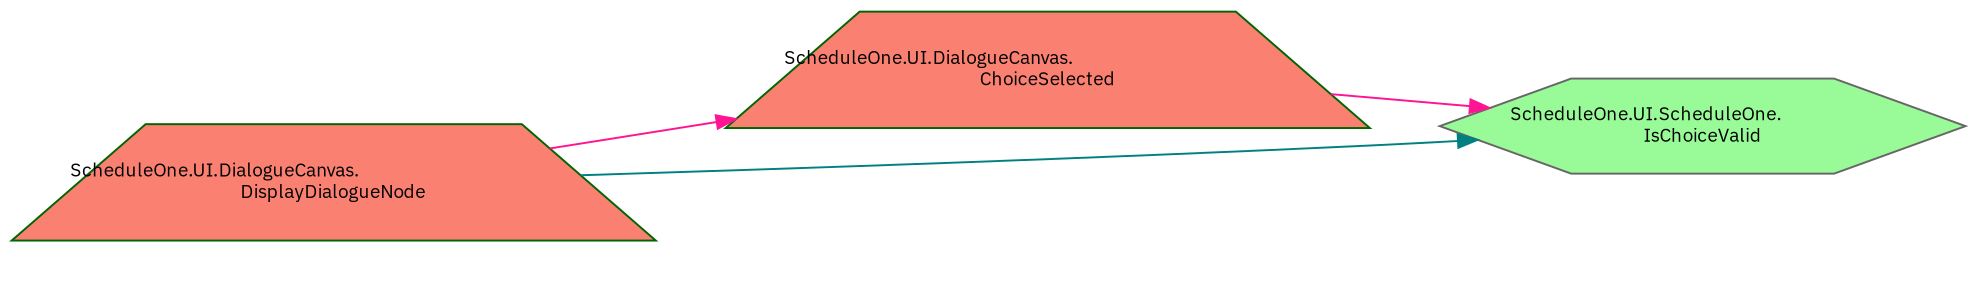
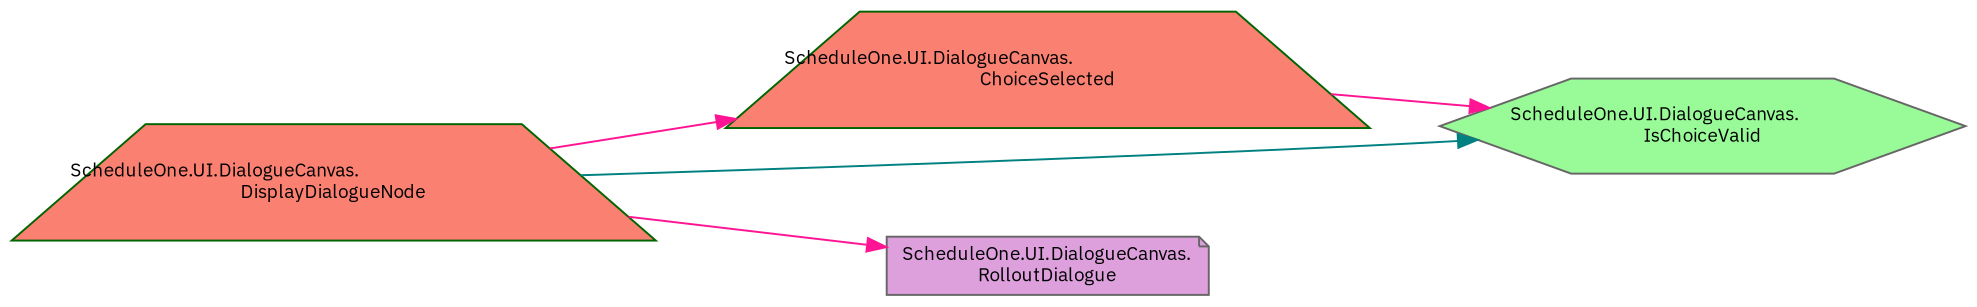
node "ScheduleOne.UI.ScheduleOne. IsChoiceValid": label "ScheduleOne.UI.ScheduleOne. IsChoiceValid" -> "ScheduleOne.UI.DialogueCanvas. IsChoiceValid"
node "ScheduleOne.UI.DialogueCanvas. RolloutDialogue": added
